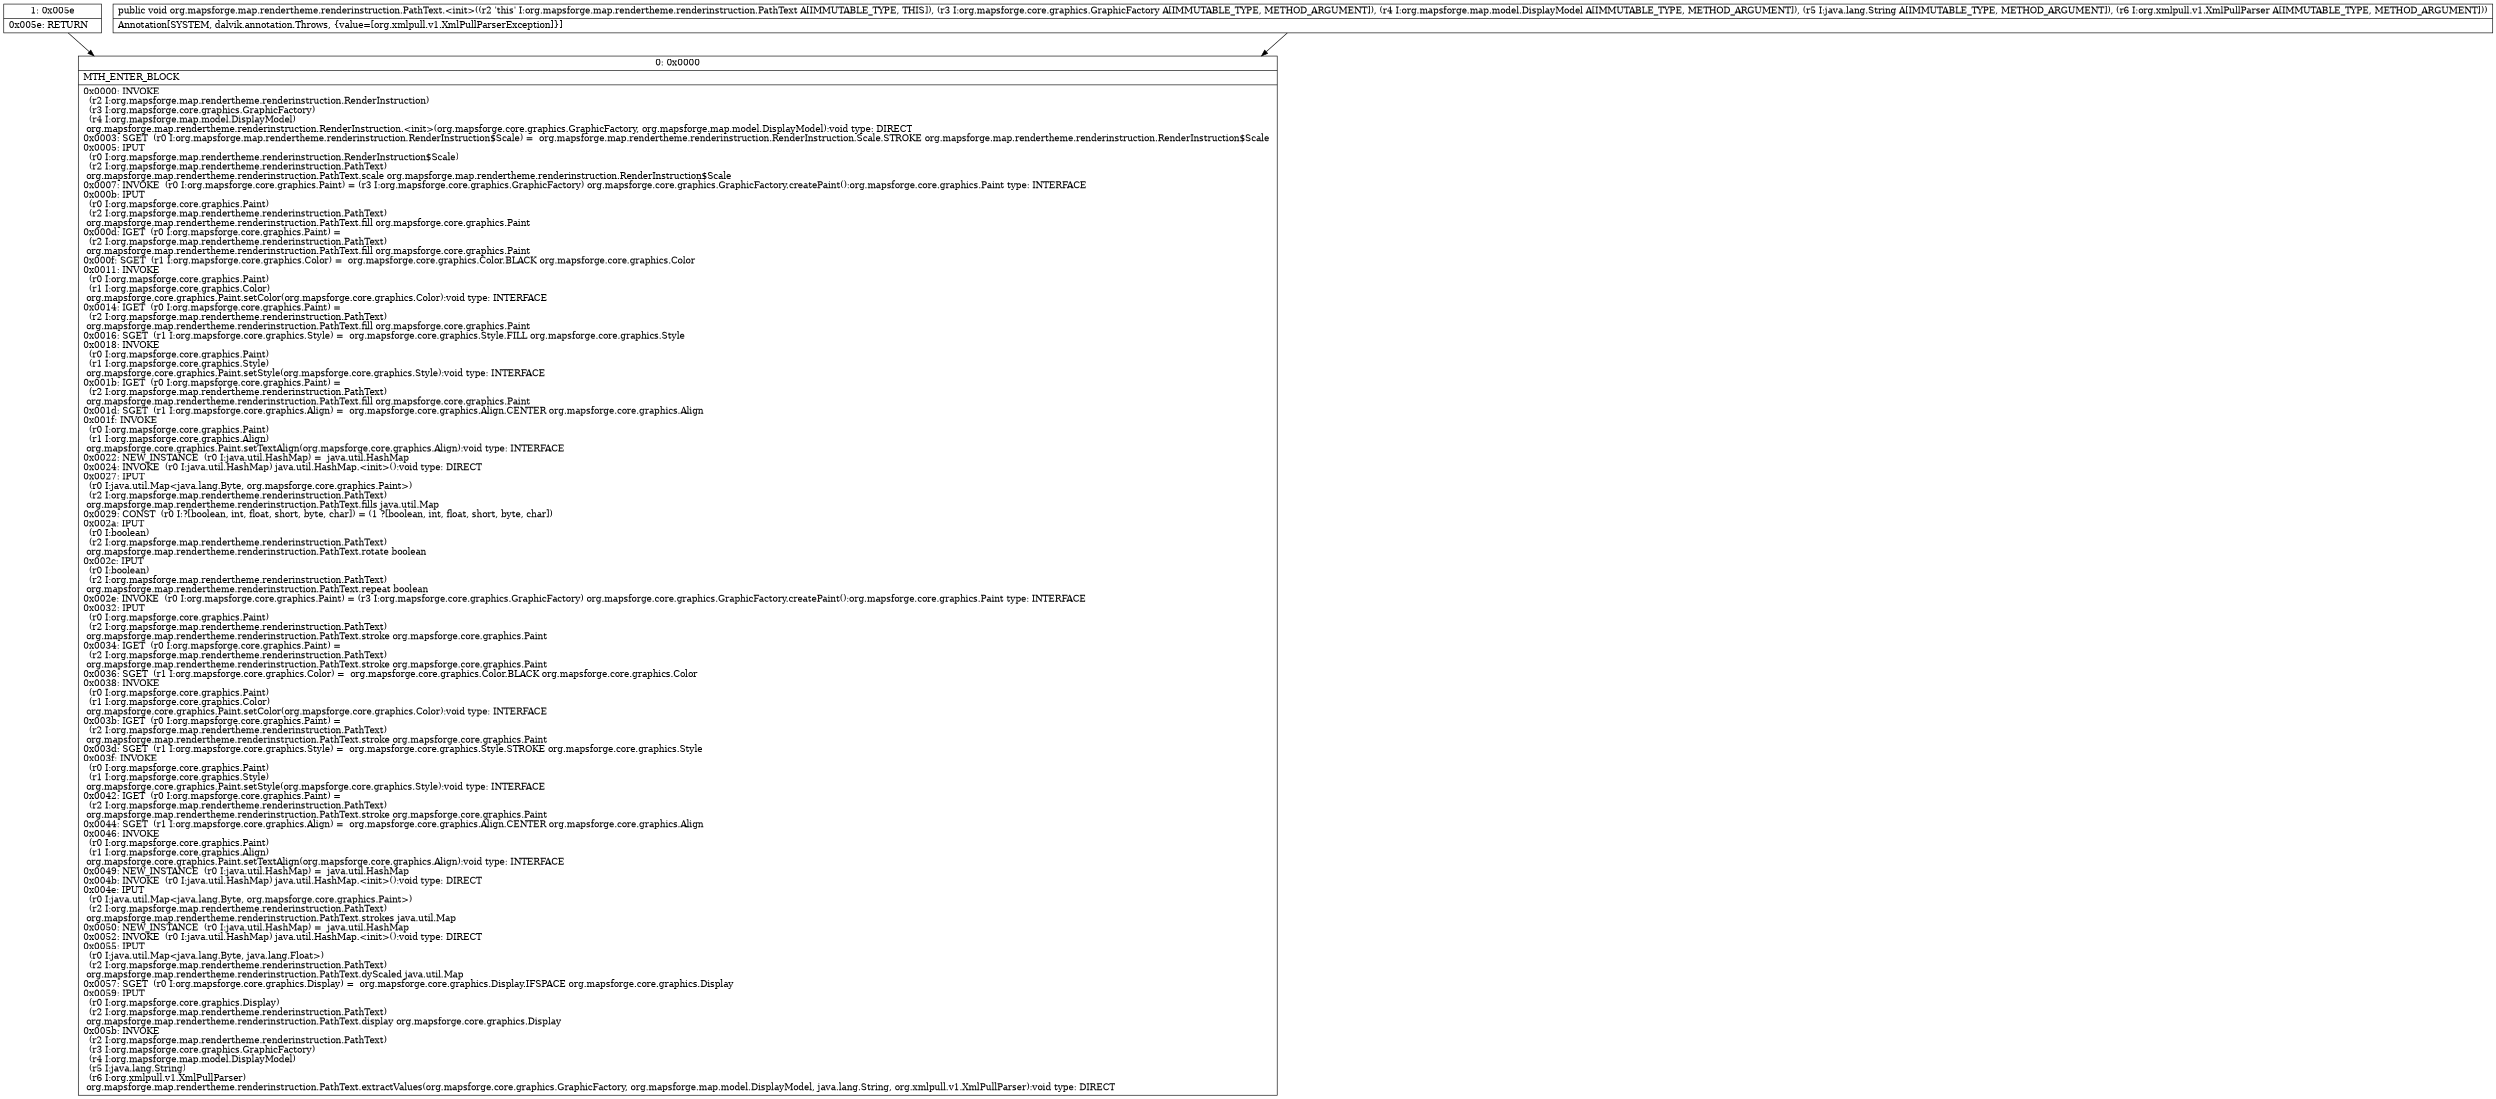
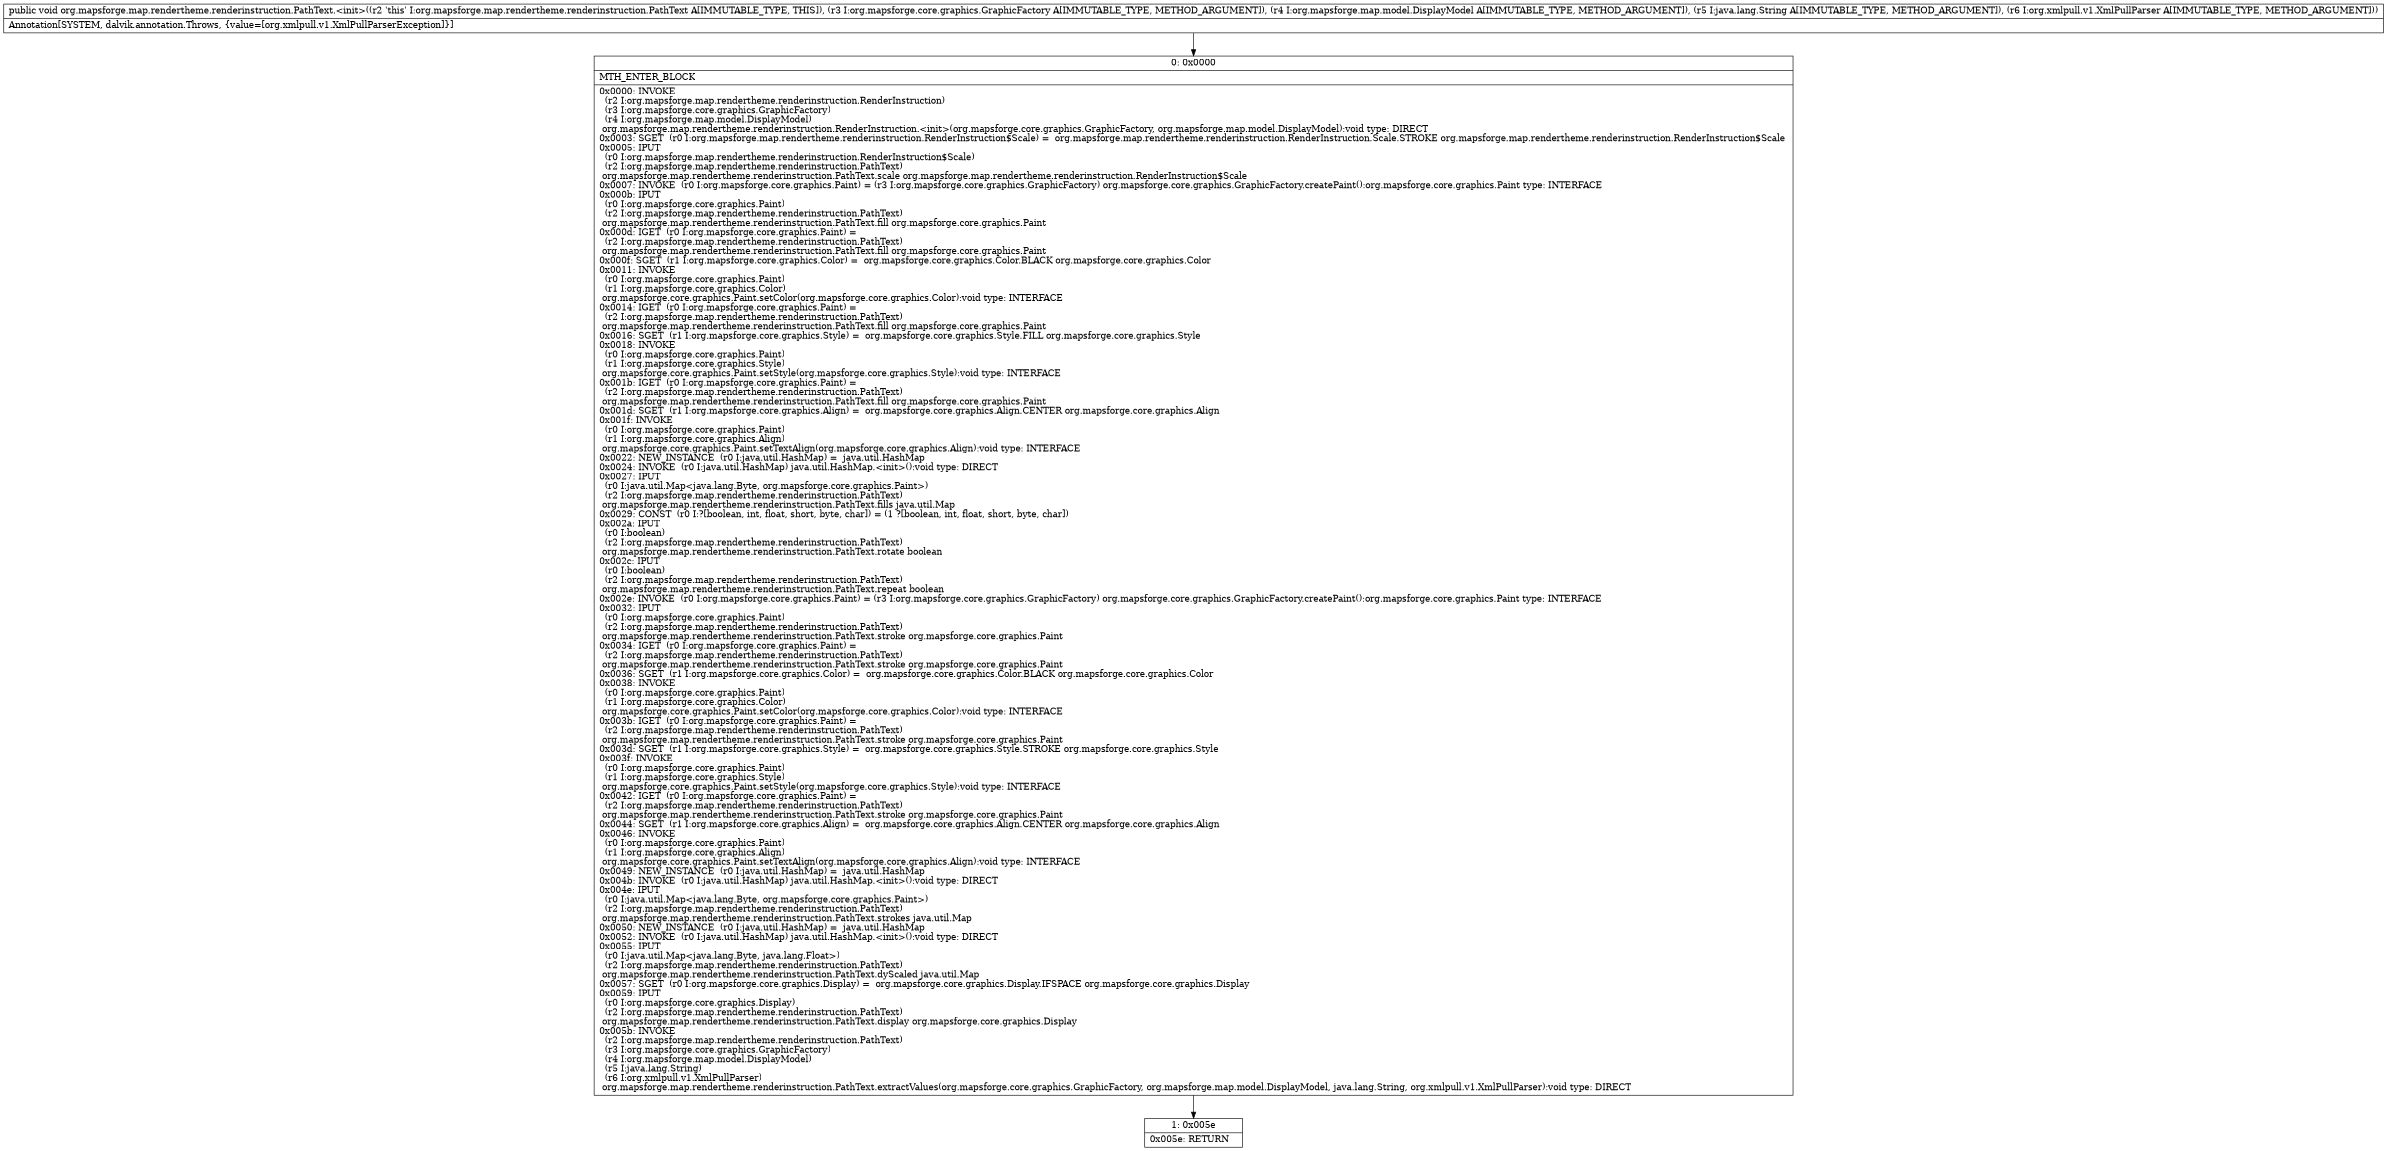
edge "1: 0x005e" -> "0: 0x0000": reversed
